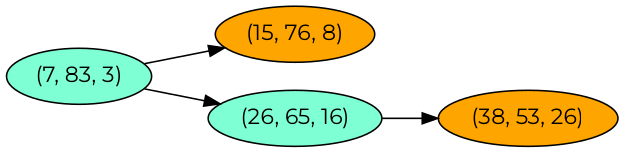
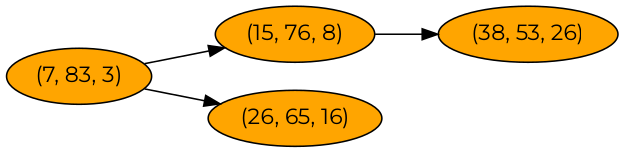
node "(7, 83, 3)": fillcolor aquamarine -> orange
node "(26, 65, 16)": fillcolor aquamarine -> orange
edge "(26, 65, 16)" -> "(38, 53, 26)": now "(15, 76, 8)" -> "(38, 53, 26)"
